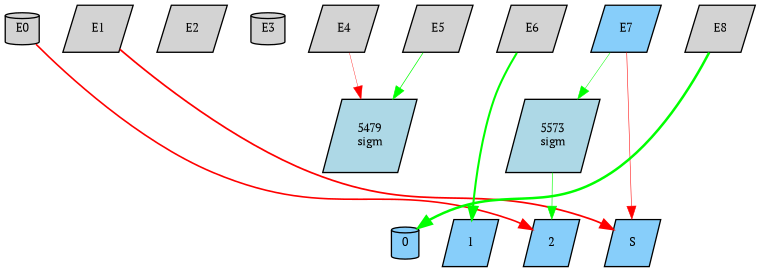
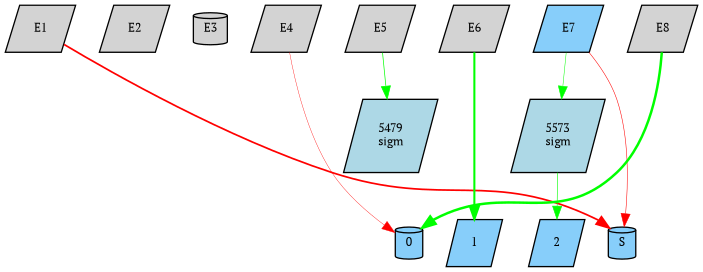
node "E0": removed
edge "E4" -> "5479 sigm": now "E4" -> "0"
node "S": shape parallelogram -> cylinder
